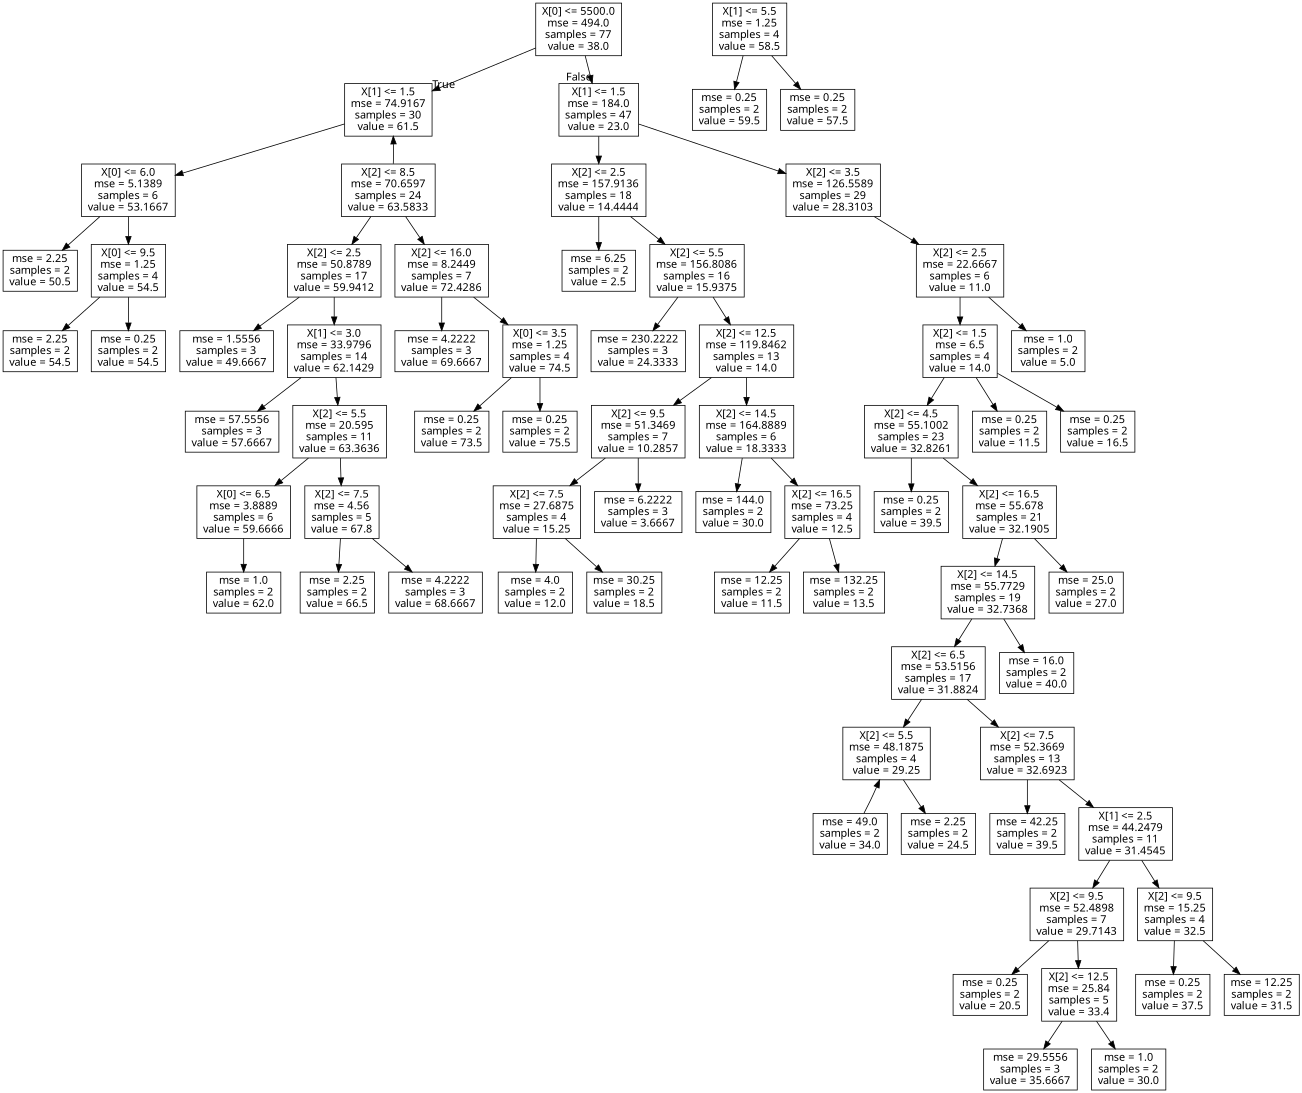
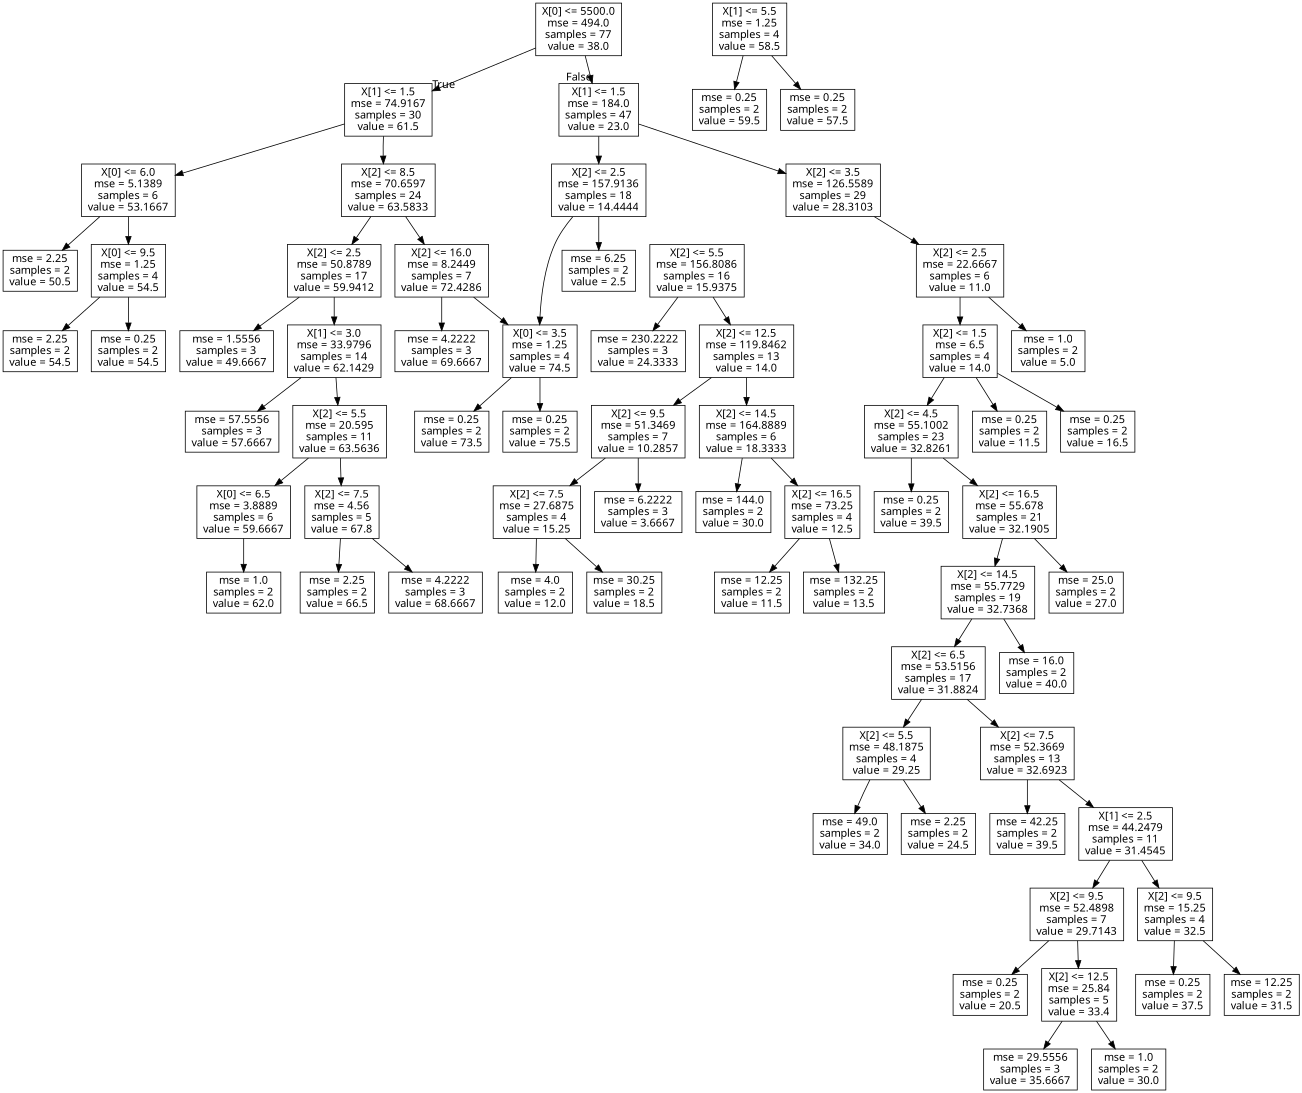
edge "X[2] <= 8.5 mse = 70.6597 samples = 24 value = 63.5833" -> "X[1] <= 1.5 mse = 74.9167 samples = 30 value = 61.5": reversed
edge "X[2] <= 2.5 mse = 157.9136 samples = 18 value = 14.4444" -> "X[2] <= 5.5 mse = 156.8086 samples = 16 value = 15.9375": now "X[2] <= 2.5 mse = 157.9136 samples = 18 value = 14.4444" -> "X[0] <= 3.5 mse = 1.25 samples = 4 value = 74.5"
node "X[2] <= 5.5 mse = 20.595 samples = 11 value = 63.3636": label "X[2] <= 5.5 mse = 20.595 samples = 11 value = 63.3636" -> "X[2] <= 5.5 mse = 20.595 samples = 11 value = 63.5636"
node "X[0] <= 6.5 mse = 3.8889 samples = 6 value = 59.6666": label "X[0] <= 6.5 mse = 3.8889 samples = 6 value = 59.6666" -> "X[0] <= 6.5 mse = 3.8889 samples = 6 value = 59.6667"
edge "mse = 49.0 samples = 2 value = 34.0" -> "X[2] <= 5.5 mse = 48.1875 samples = 4 value = 29.25": reversed
